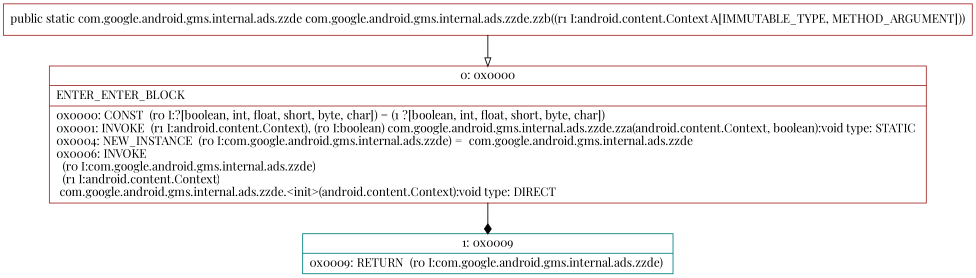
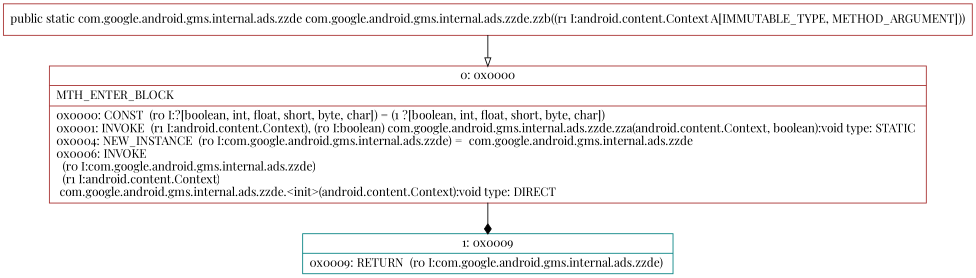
node "0: 0x0000": text "ENTER_ENTER_BLOCK" -> "MTH_ENTER_BLOCK"
